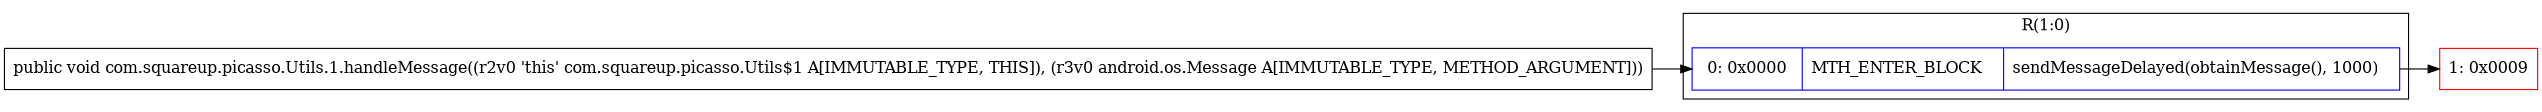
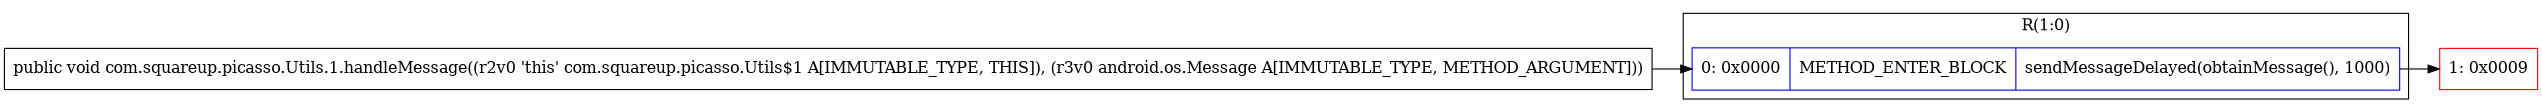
node "0: 0x0000": text "MTH_ENTER_BLOCK" -> "METHOD_ENTER_BLOCK"
